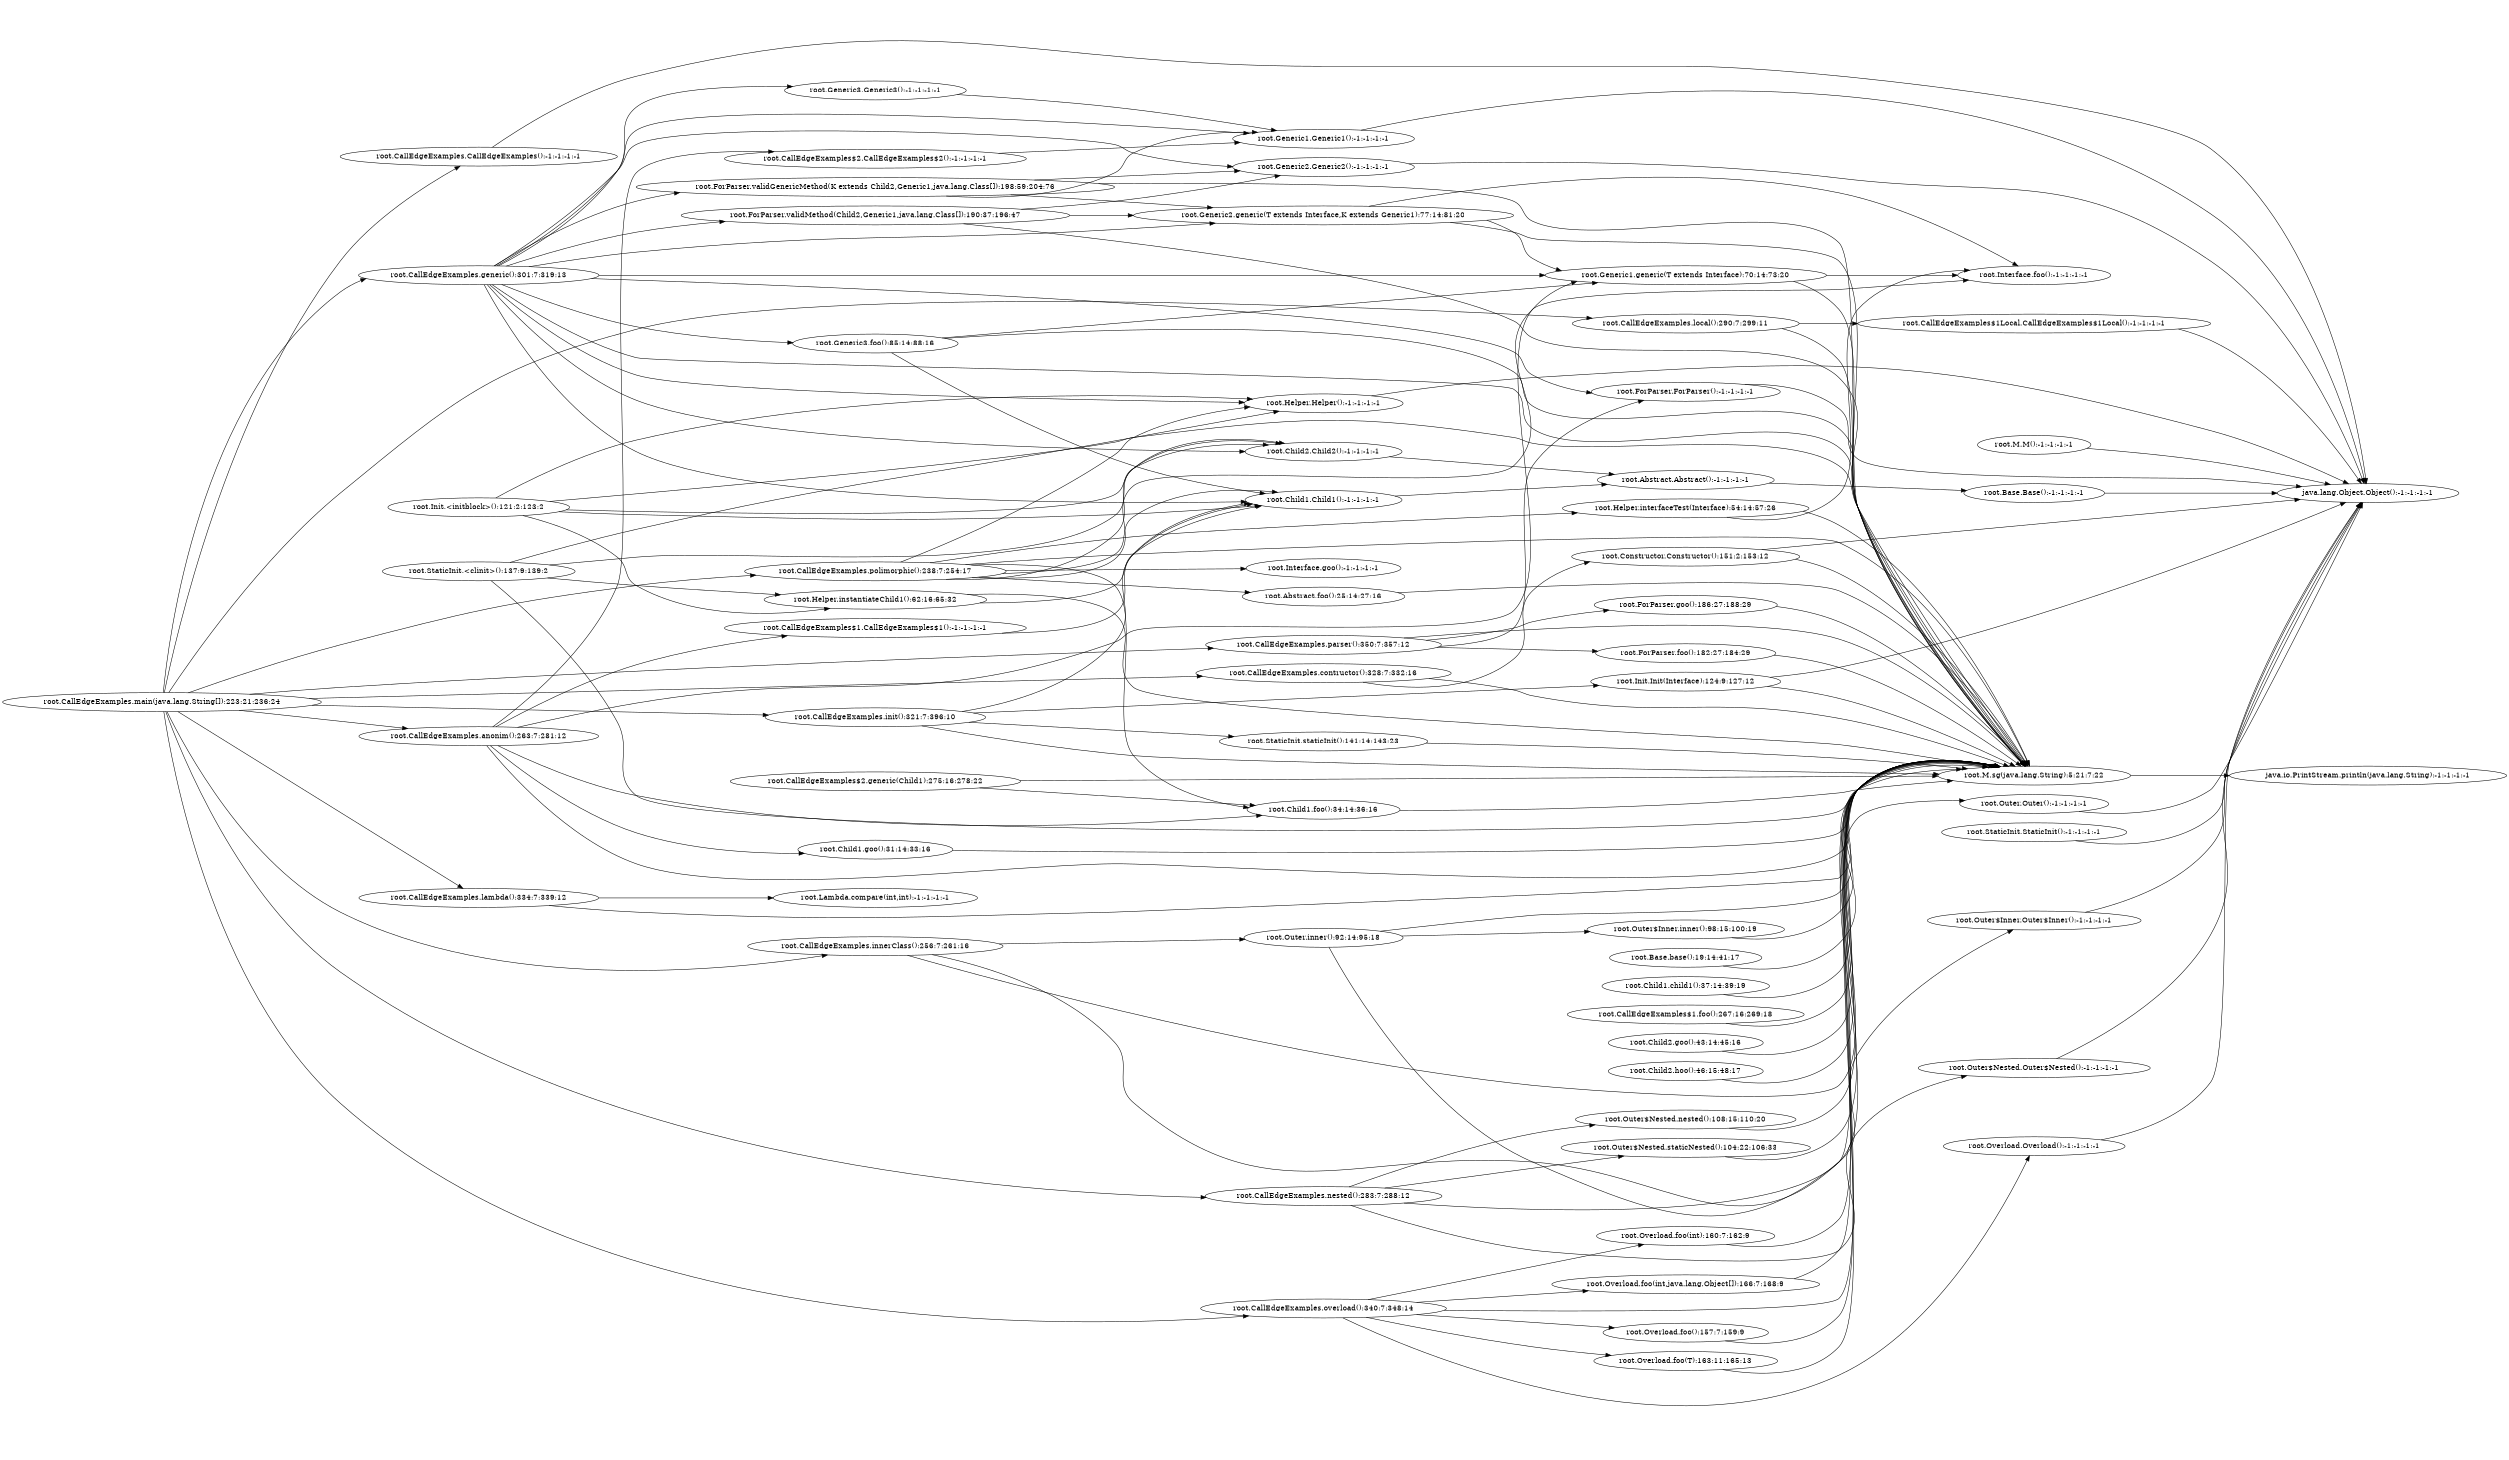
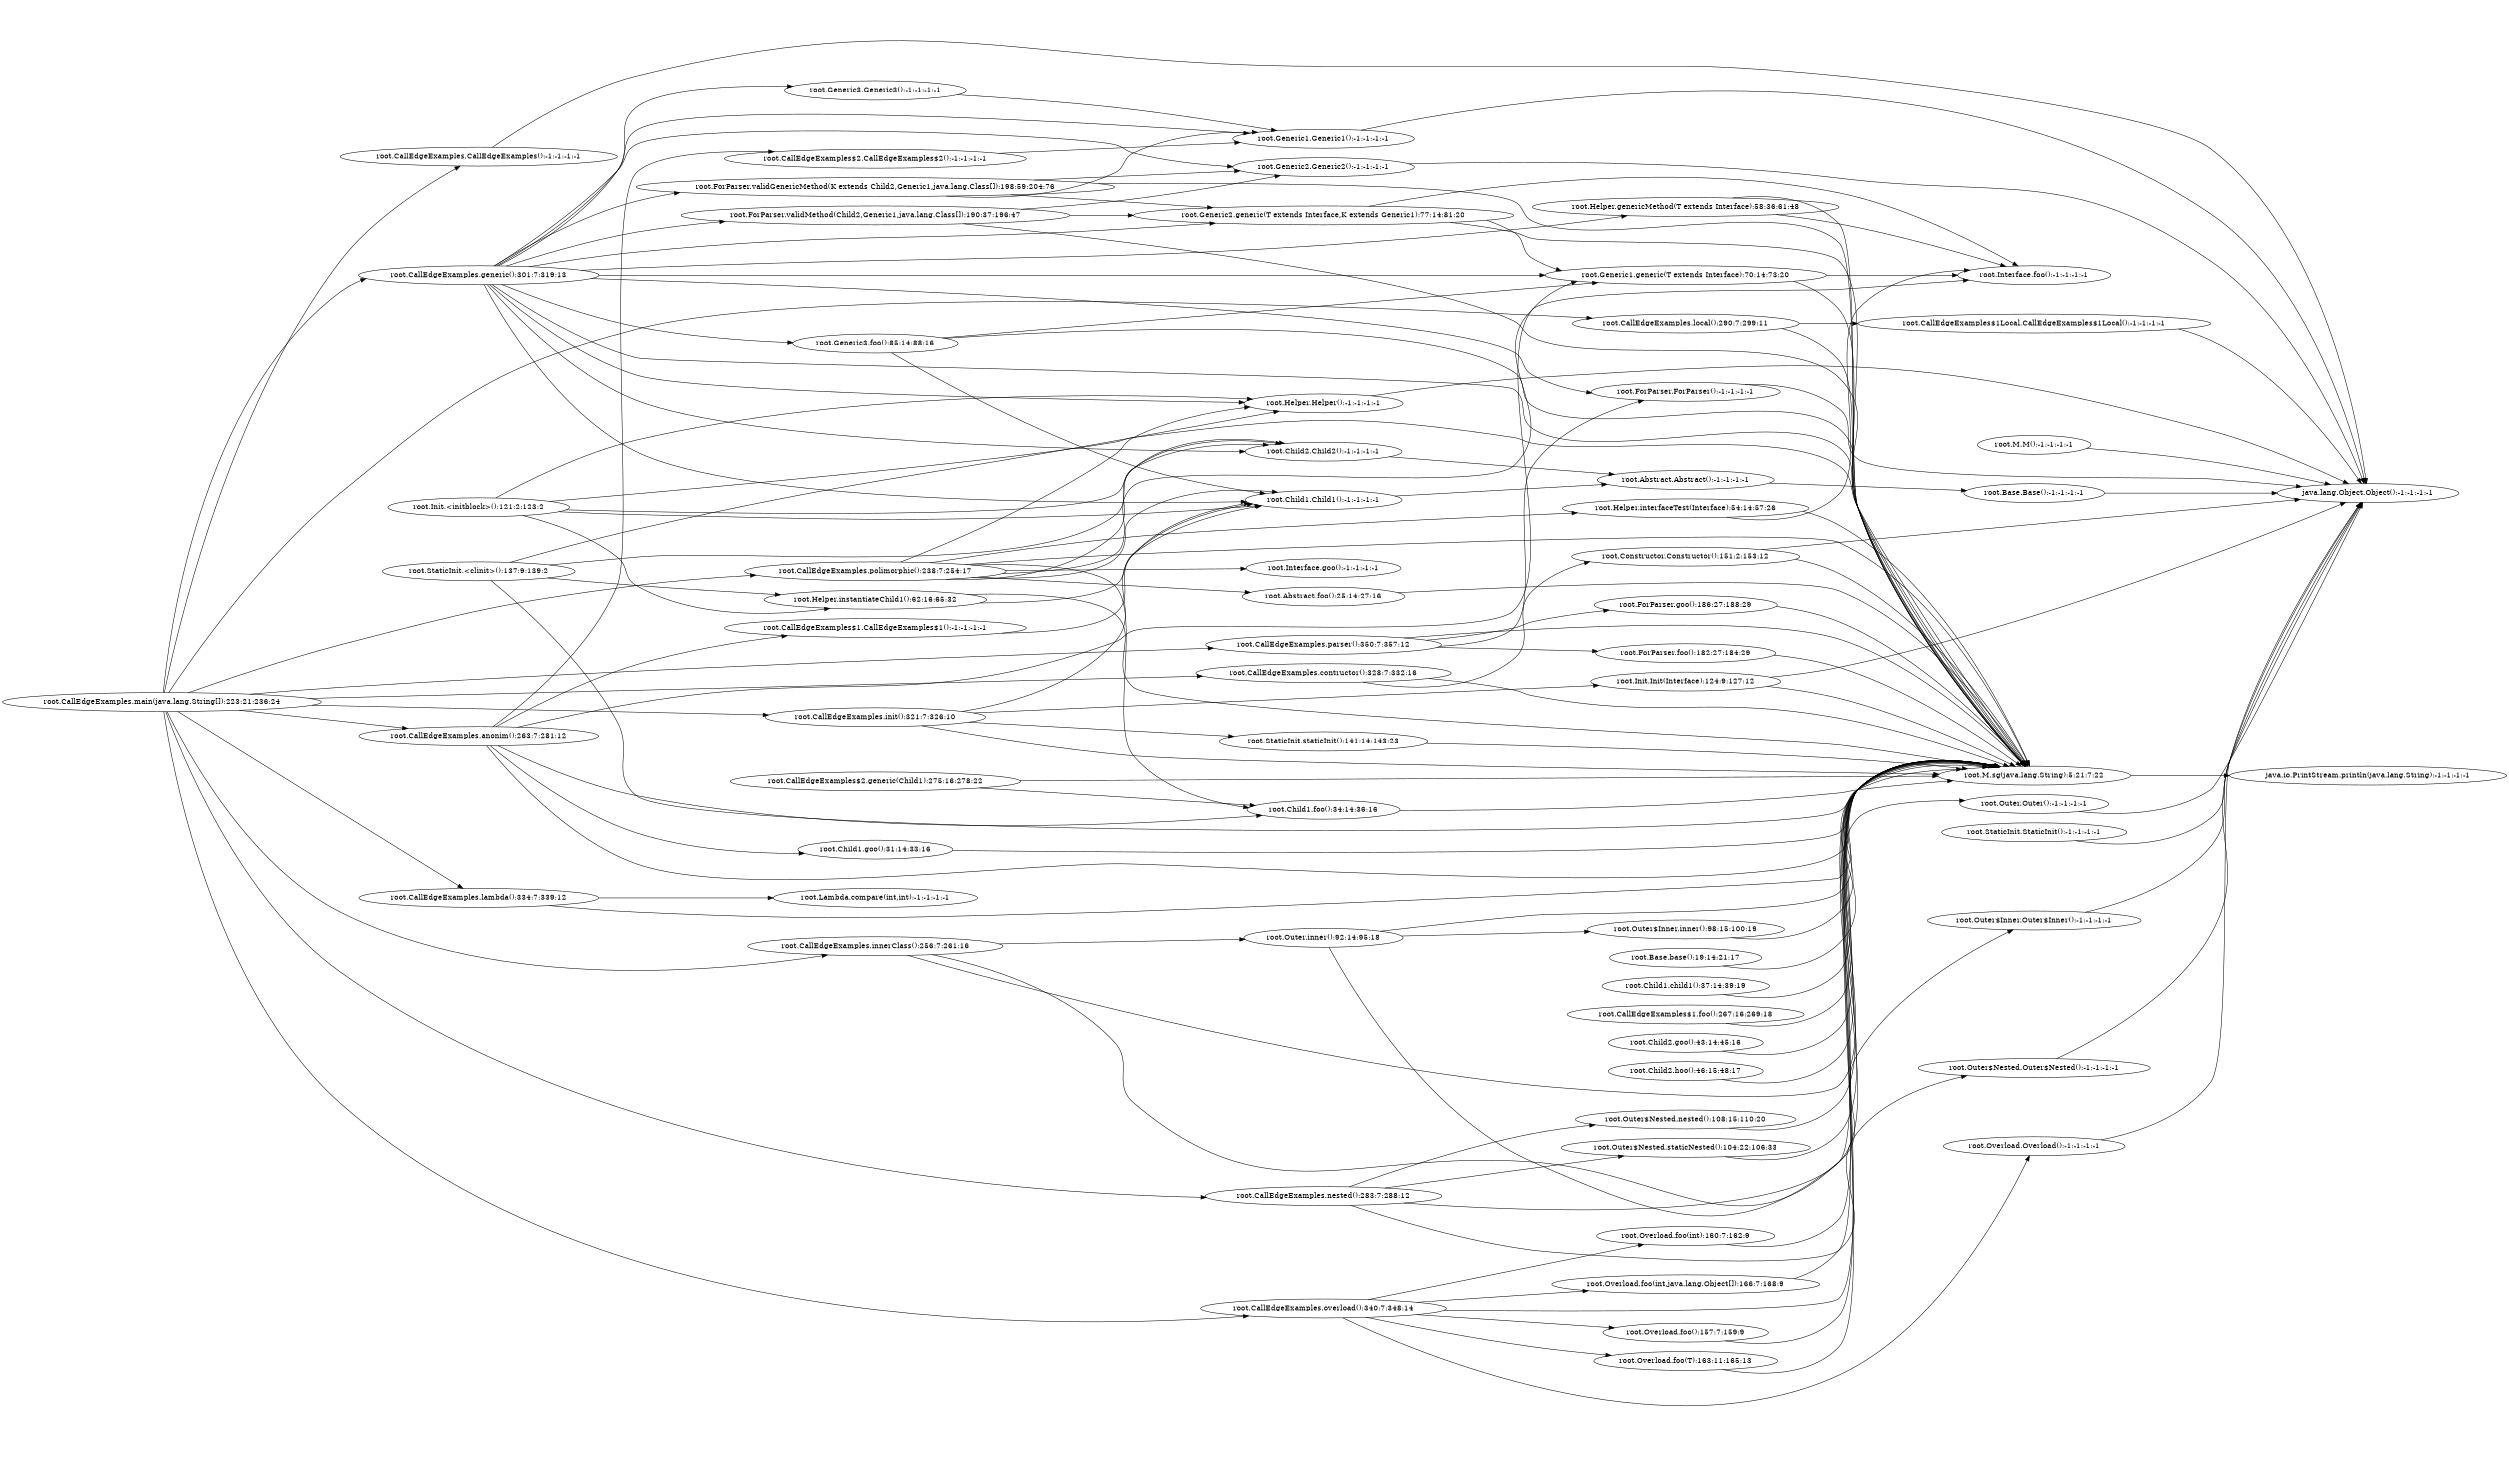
node "root.Helper.genericMethod(T extends Interface):58:36:61:48": added
node "root.CallEdgeExamples.init():321:7:396:10": label "root.CallEdgeExamples.init():321:7:396:10" -> "root.CallEdgeExamples.init():321:7:326:10"
node "root.Base.base():19:14:41:17": label "root.Base.base():19:14:41:17" -> "root.Base.base():19:14:21:17"
